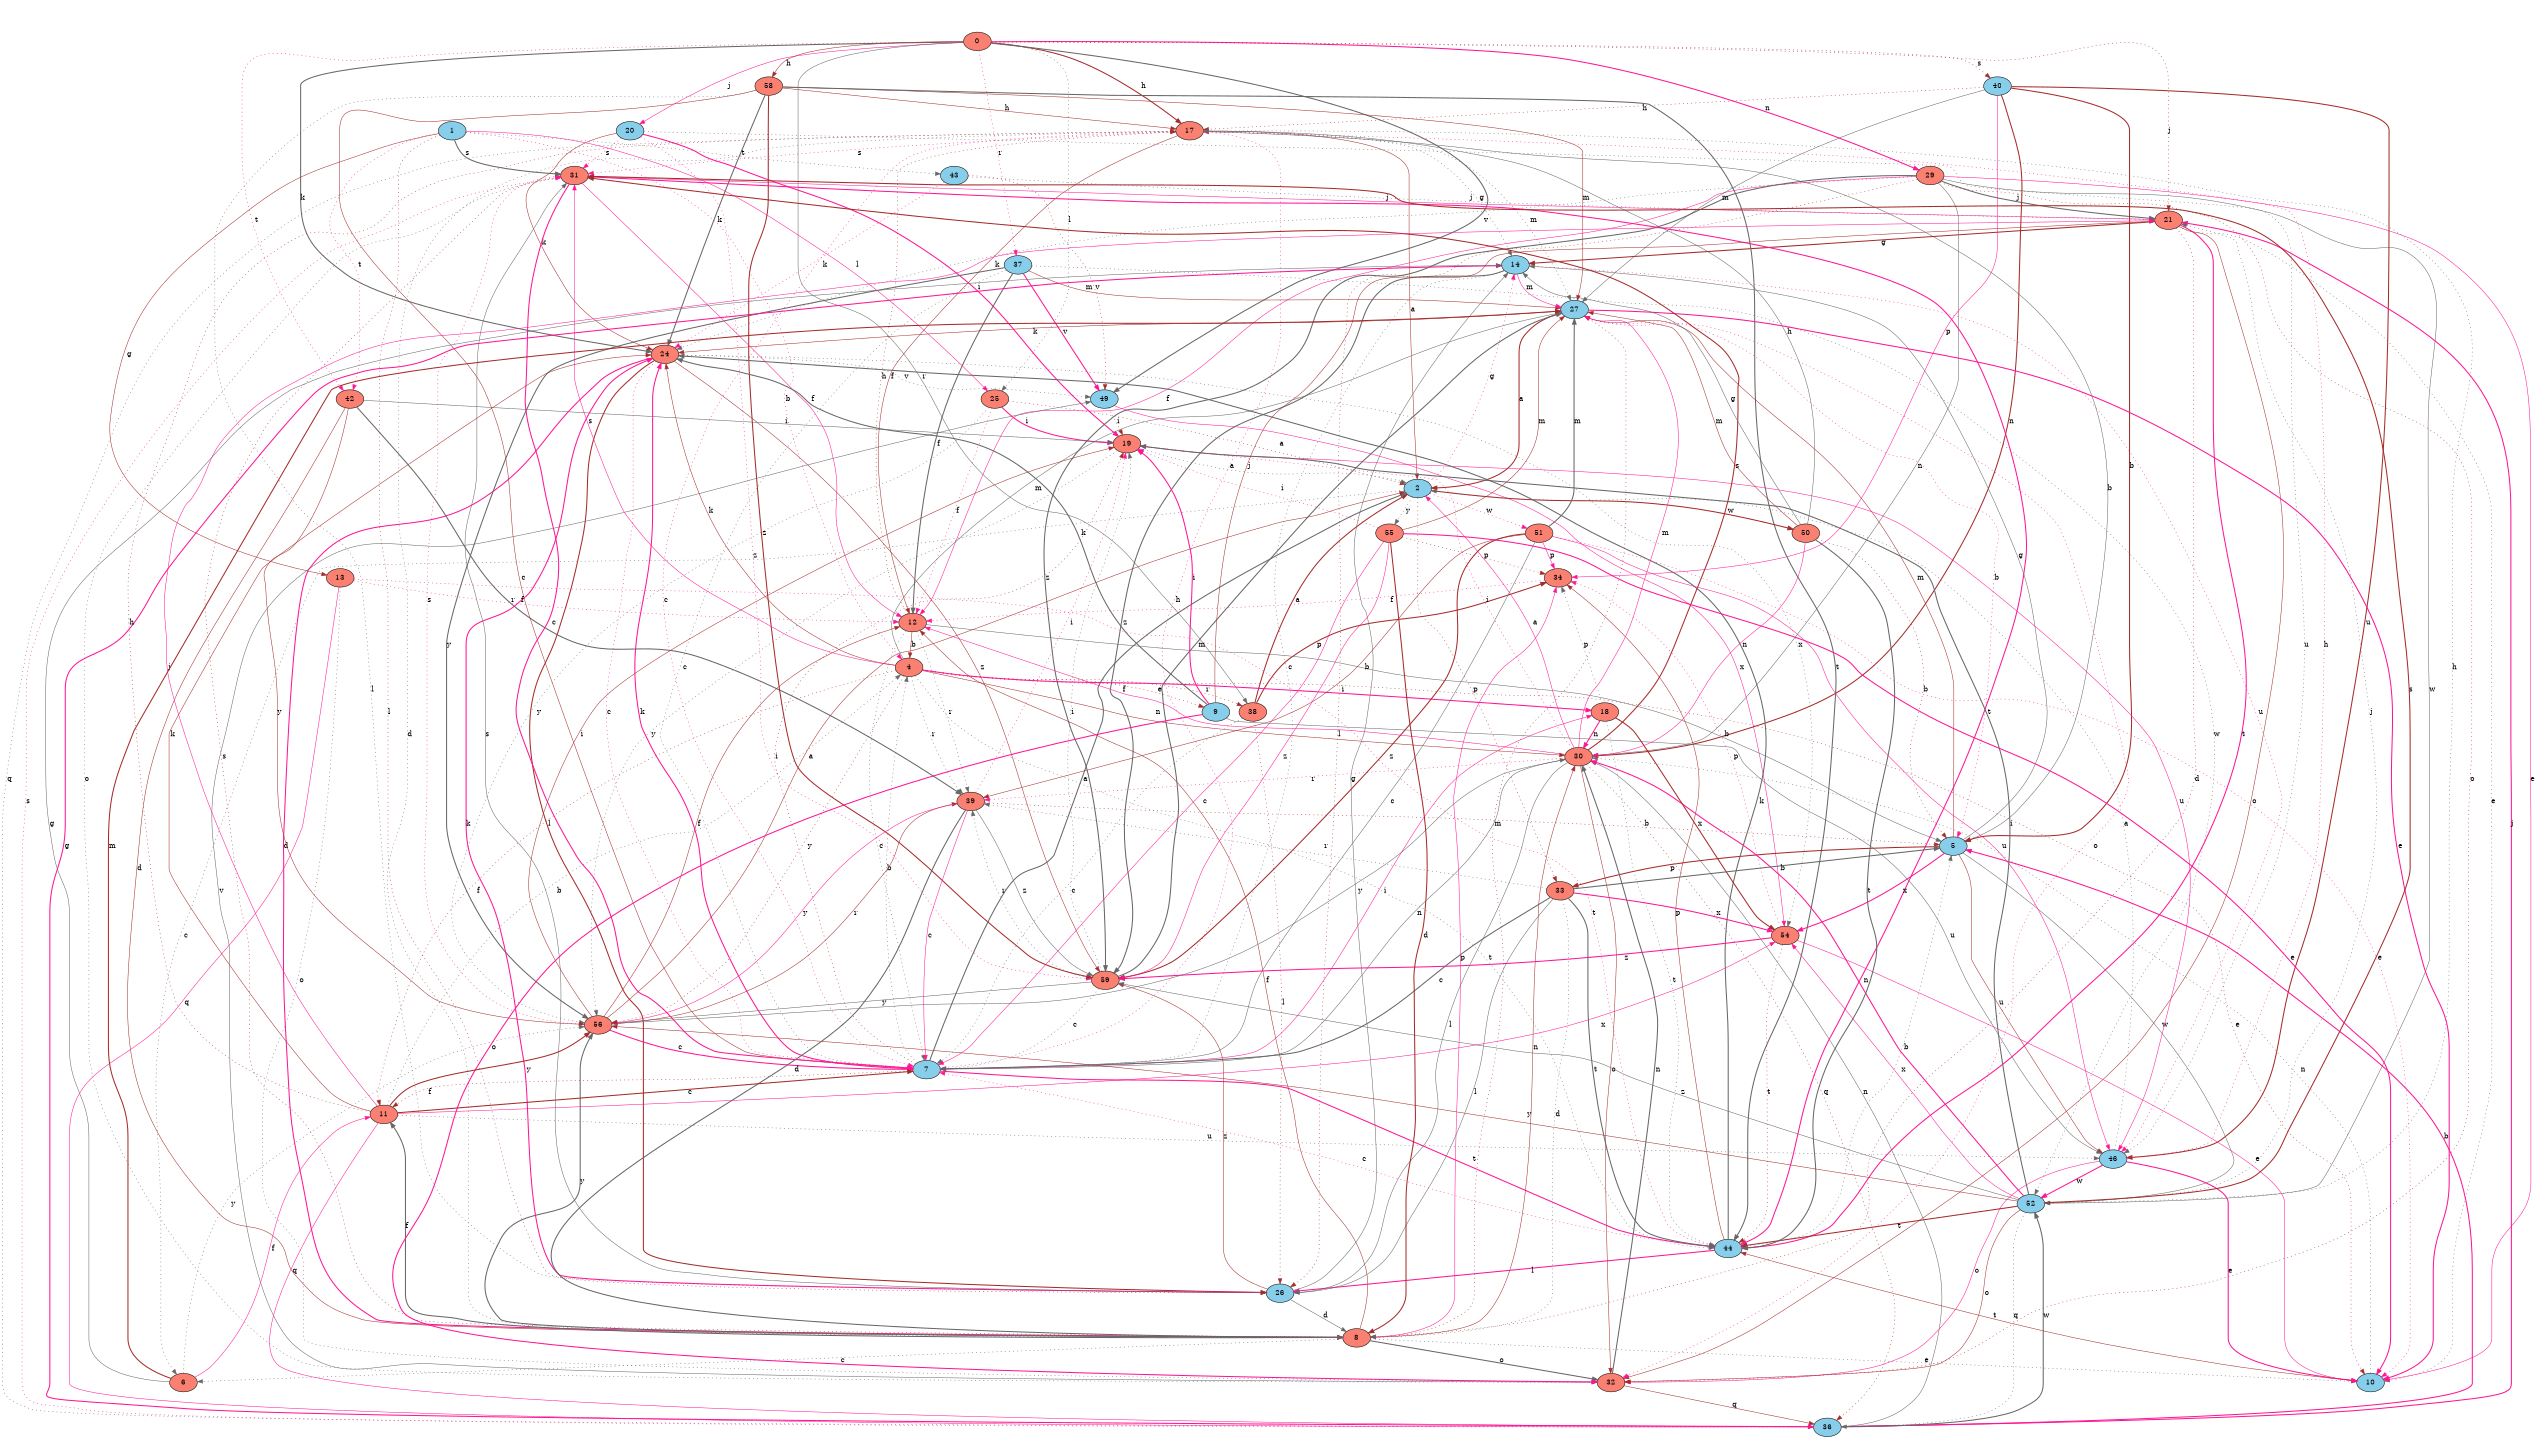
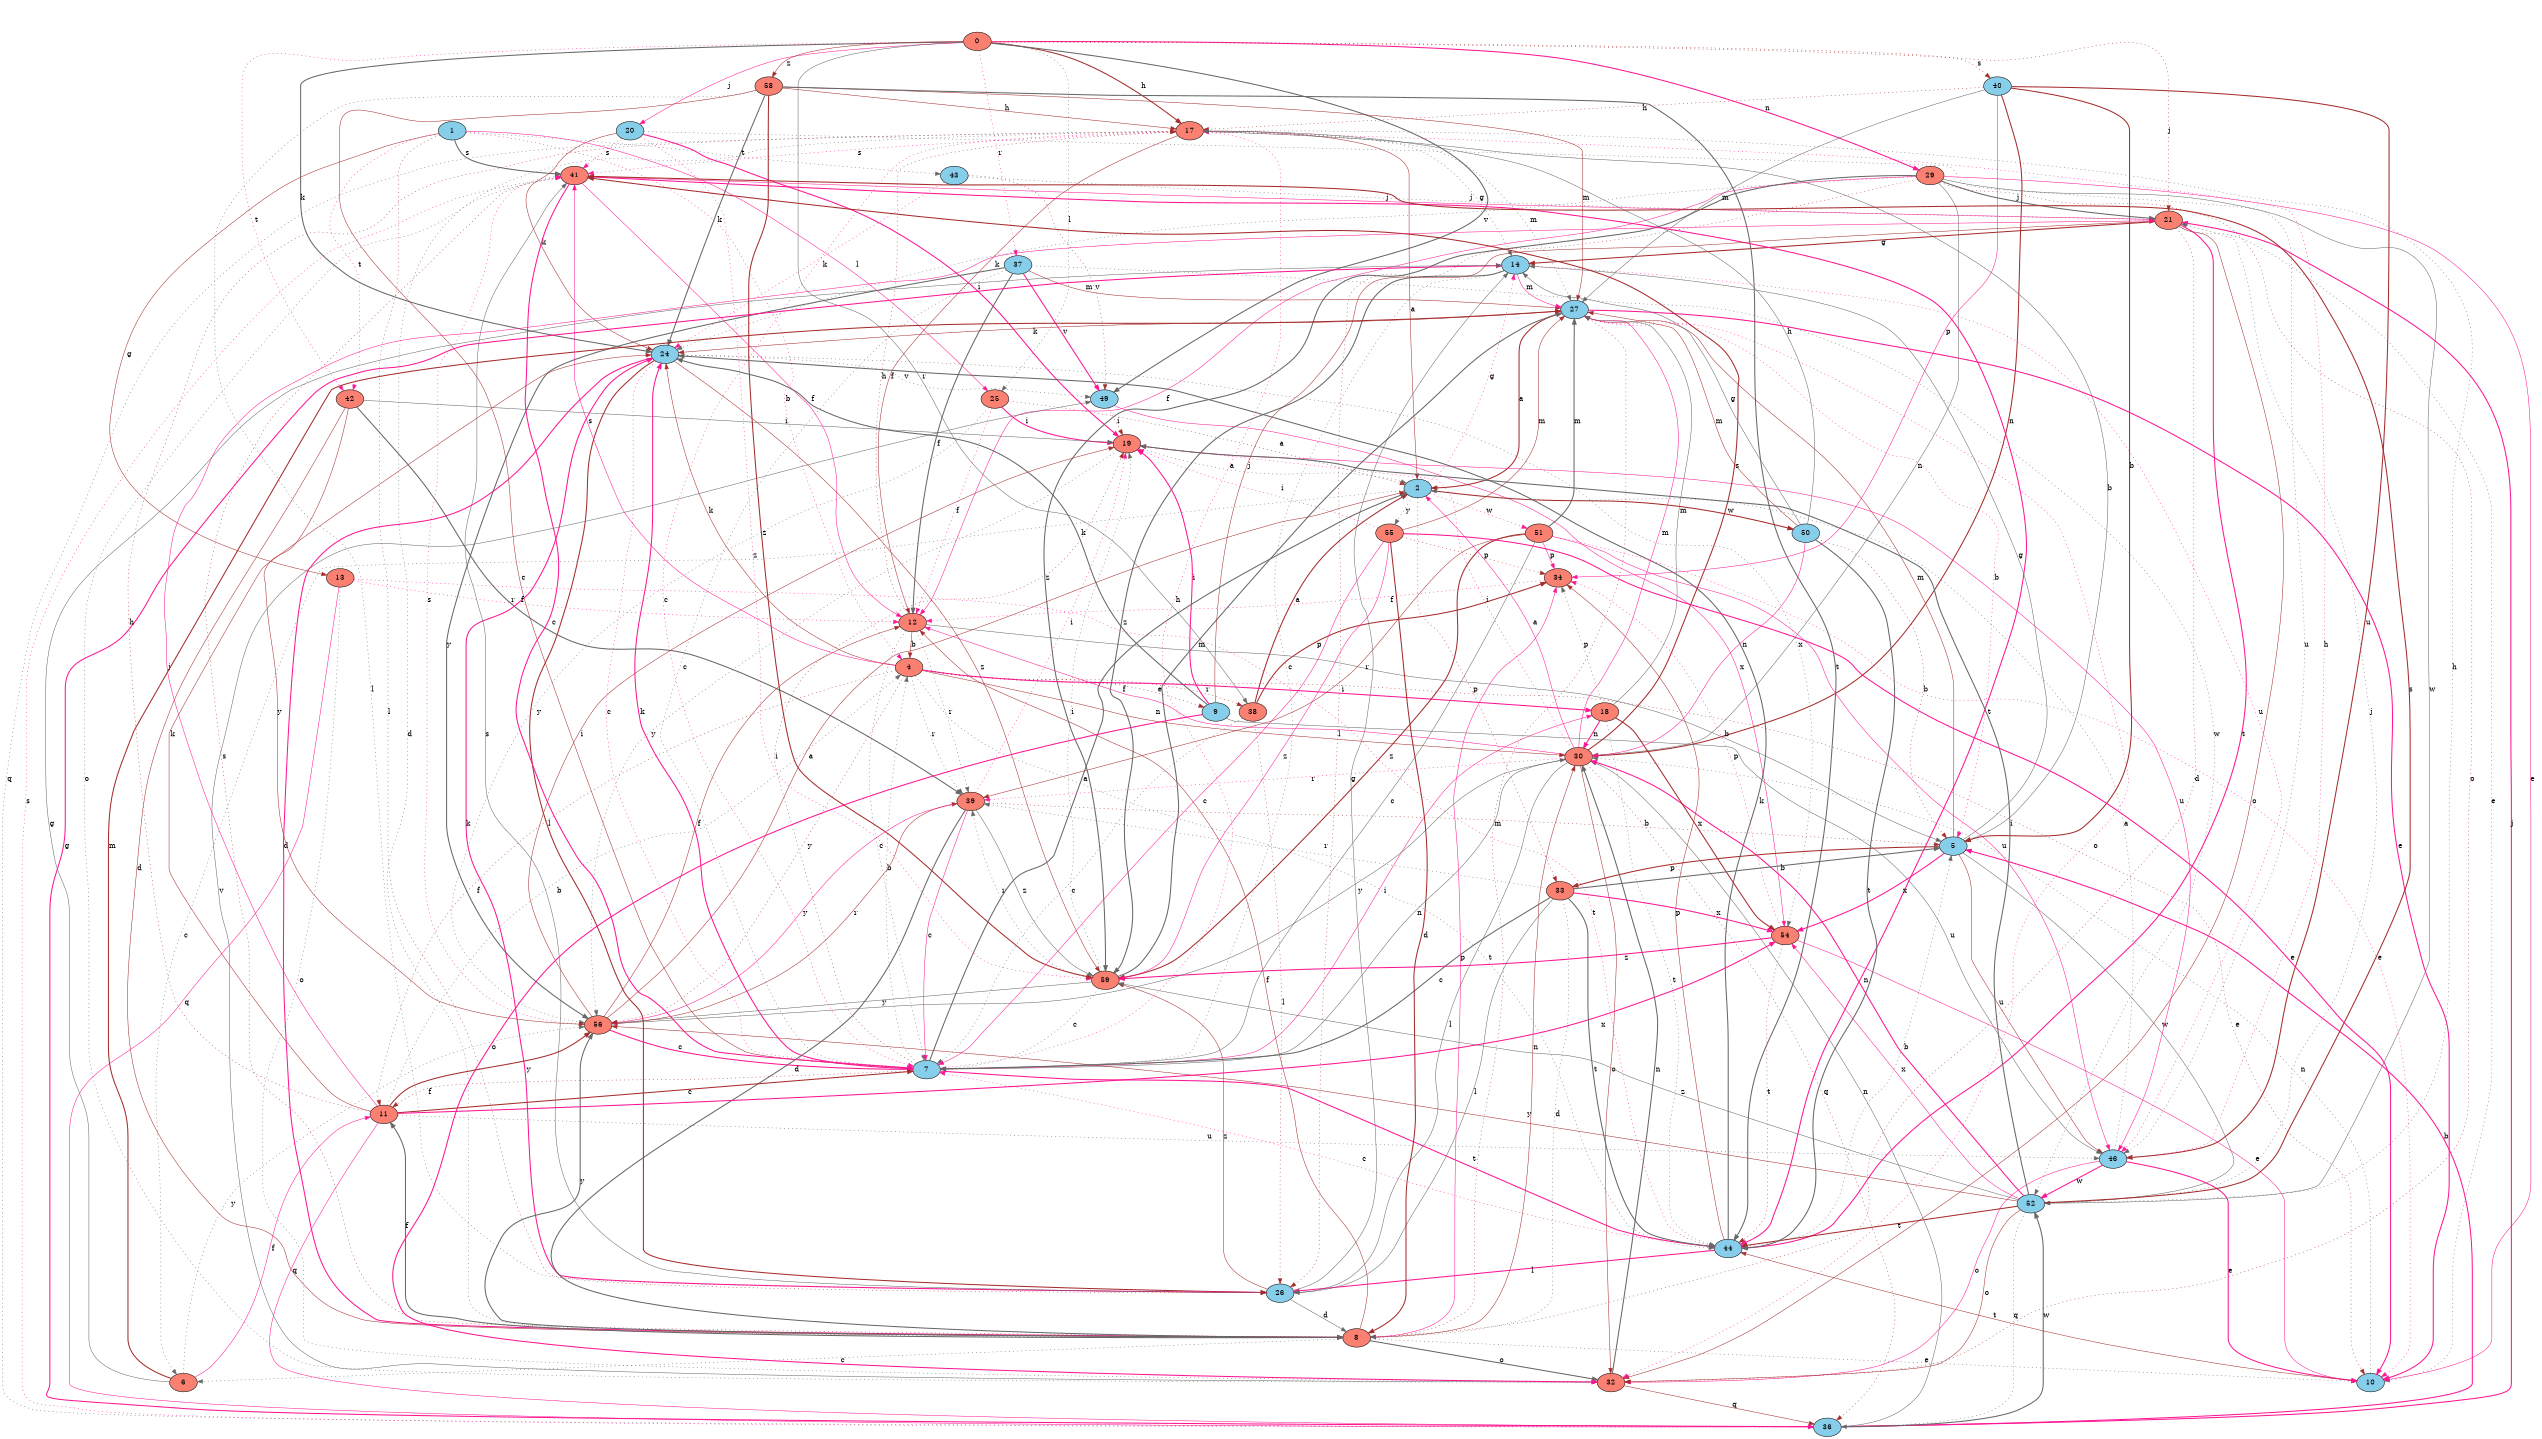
edge "0" -> "58": label "h" -> "z"
node "31": label "31" -> "41"
node "24": fillcolor salmon -> skyblue
edge "4" -> "27": now "18" -> "27"
node "50": fillcolor salmon -> skyblue
edge "51" -> "39": label "b" -> "r"
edge "11" -> "54": style solid -> bold
